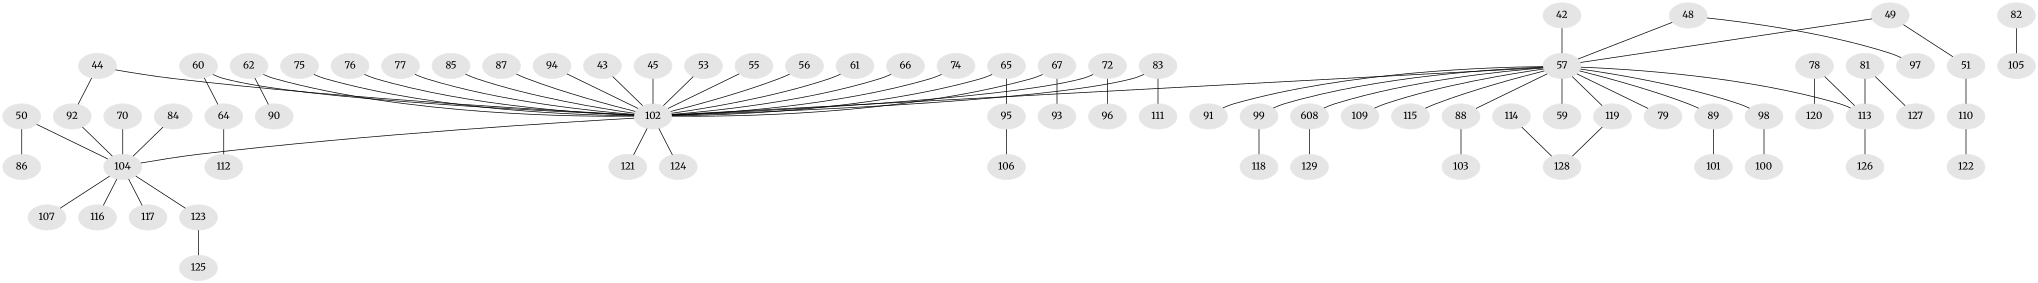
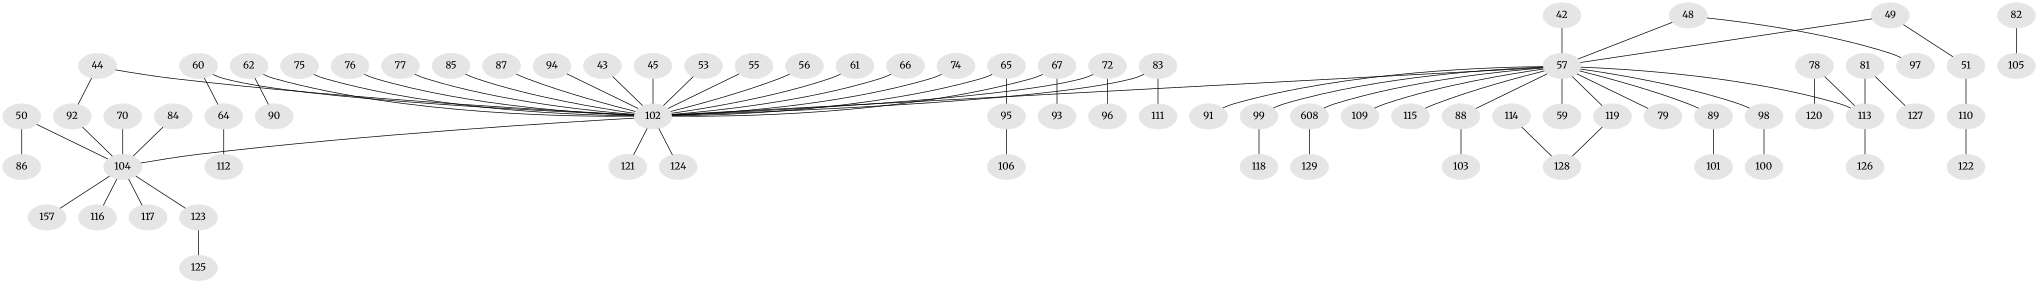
node "107": label "107" -> "157"
